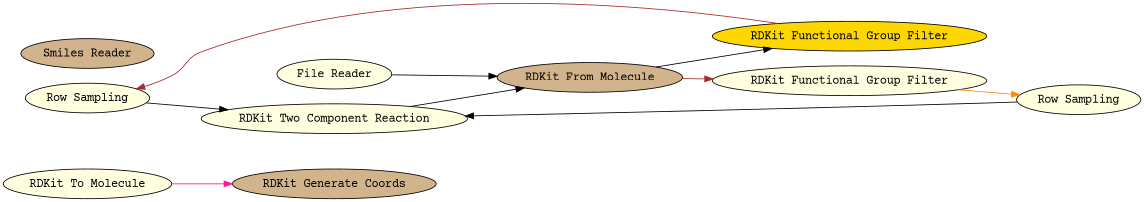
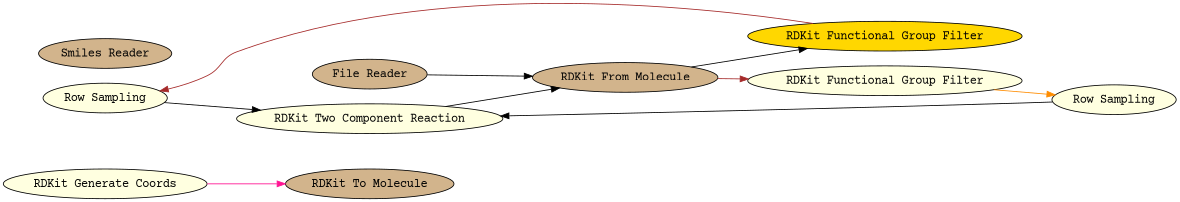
node "File Reader": fillcolor lightyellow -> tan
node "RDKit To Molecule": fillcolor lightyellow -> tan
edge "RDKit To Molecule" -> "RDKit Generate Coords": reversed
node "RDKit Generate Coords": fillcolor tan -> lightyellow
